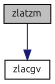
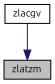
edge "zlatzm" -> "zlacgv": reversed
